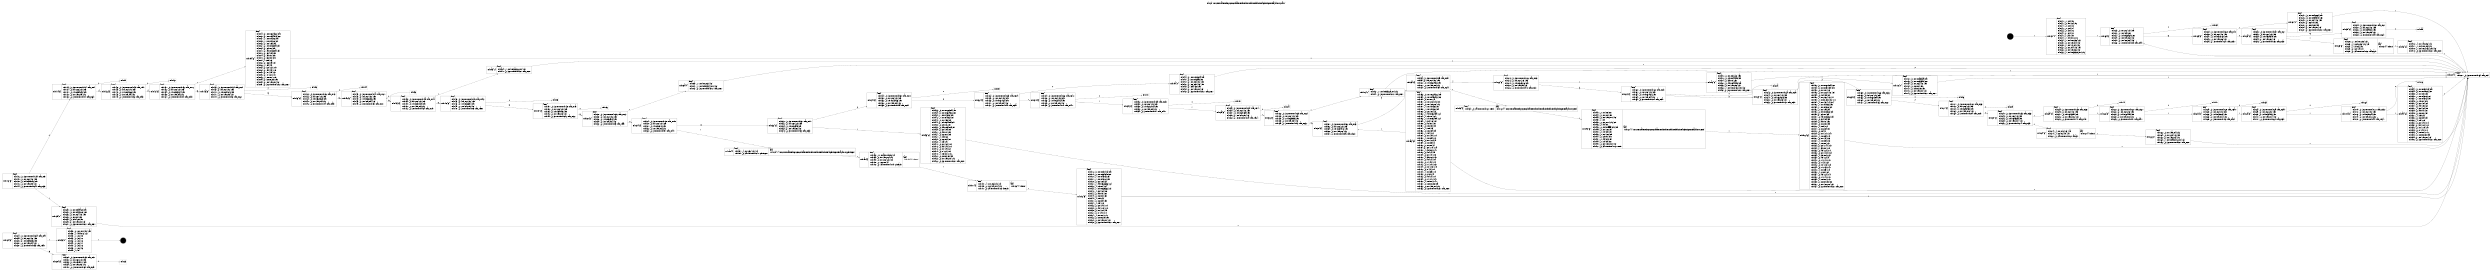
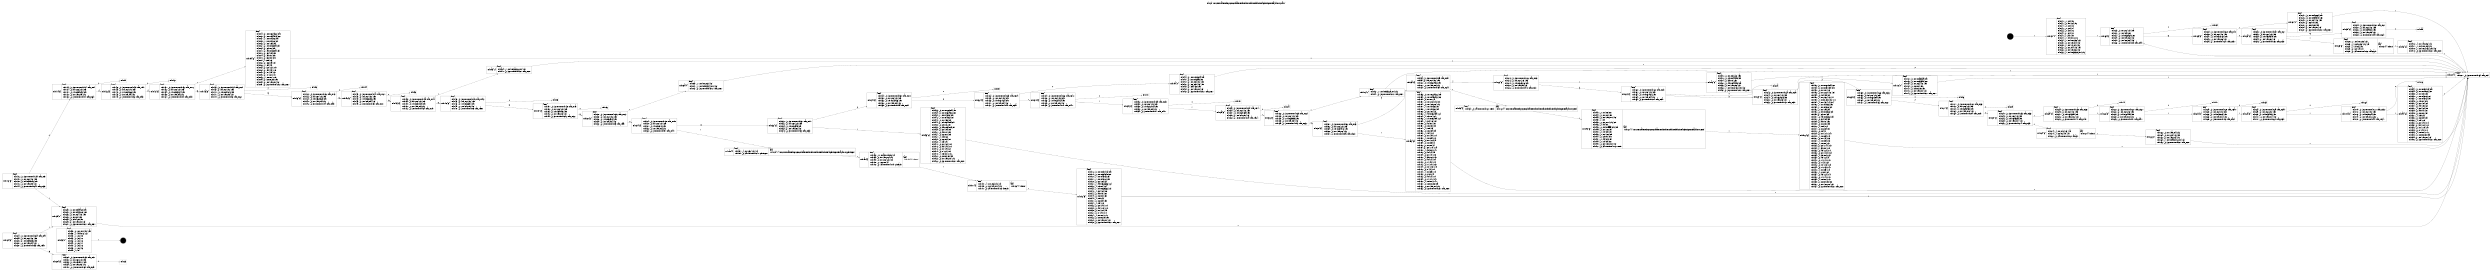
edge "0x401f50" -> "0x40149c [25]": reversed
edge "0x401ea5 [150]" -> "0x4015e1 [25]": reversed
edge "0x4013d4 [25]" -> "0x401f3b [21]": now "0x4013d4 [25]" -> "0x40189b [27]"
